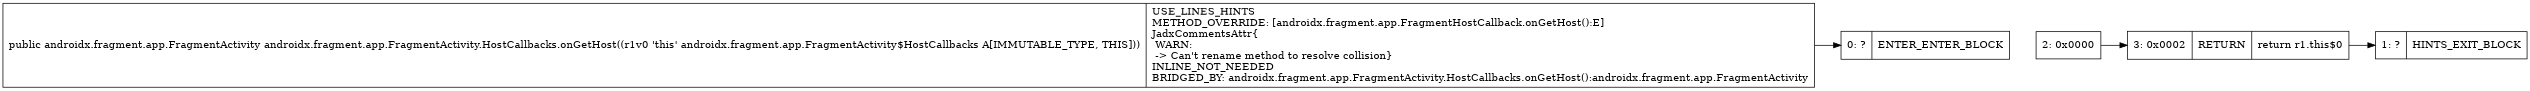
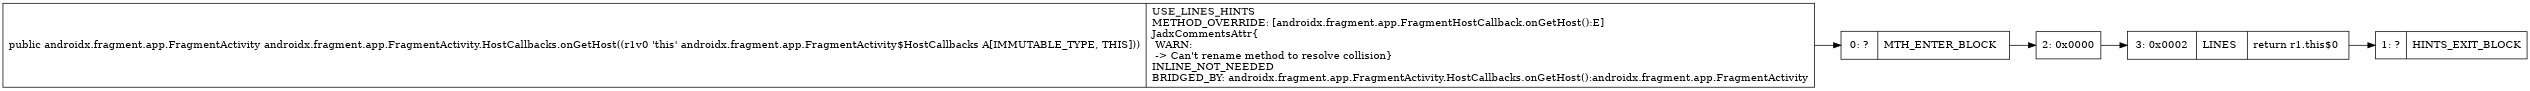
node "0: ?": text "ENTER_ENTER_BLOCK" -> "MTH_ENTER_BLOCK"
edge "0: ?" -> "2: 0x0000": added
node "3: 0x0002": text "RETURN" -> "LINES"
